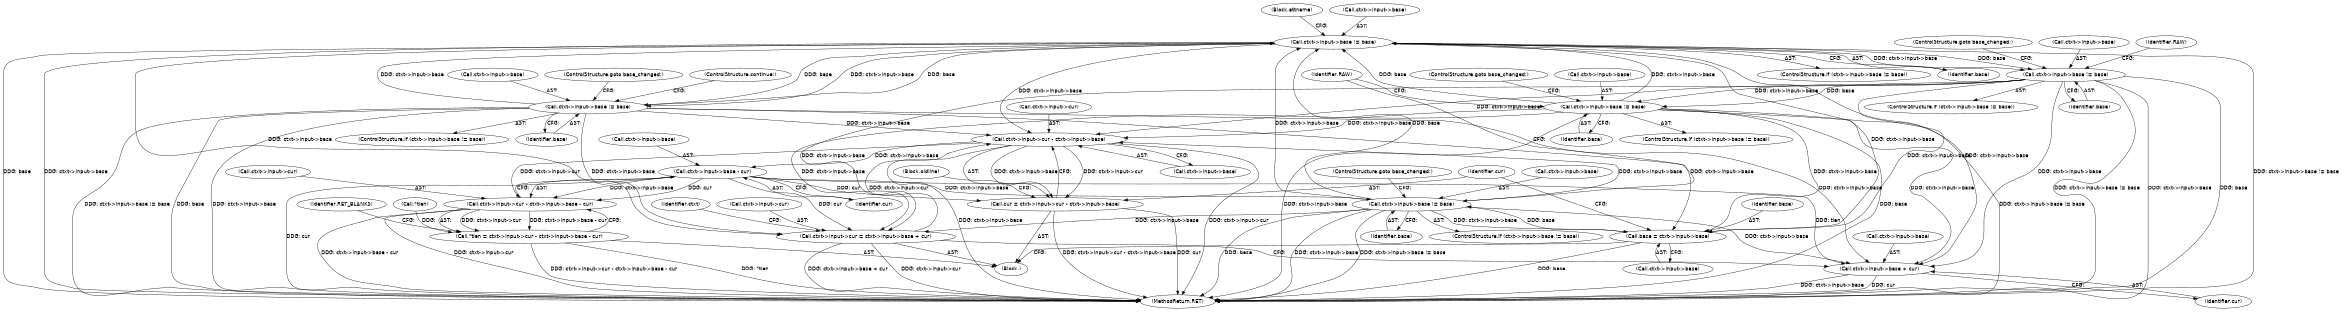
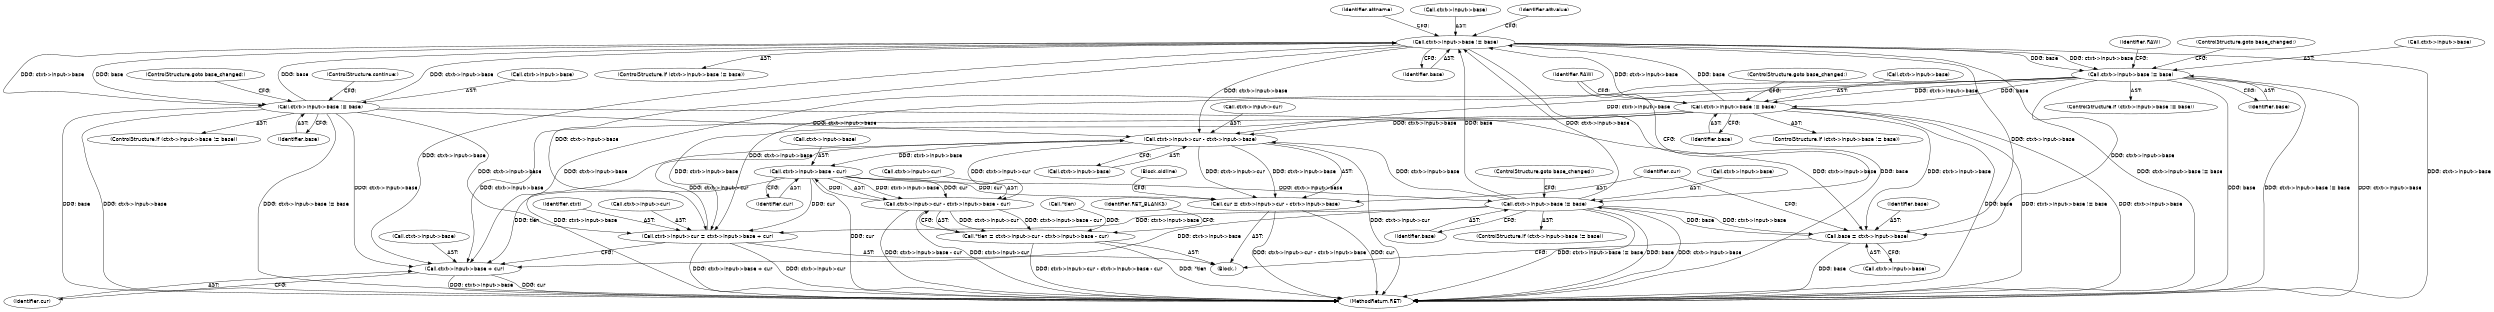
node "(Block,attname)": label "(Block,attname)" -> "(Identifier,attname)"
node "(Identifier,attvalue)": added
edge "(Call,cur = ctxt->input->cur - ctxt->input->base)" -> "(Call,ctxt->input->cur - ctxt->input->base)": removed, label "CFG:"
edge "(Call,ctxt->input->cur - ctxt->input->base - cur)" -> "(Call,ctxt->input->base - cur)": label "CFG: " -> "DDG: "
edge "(Identifier,ctxt)" -> "(Call,ctxt->input->cur = ctxt->input->base + cur)": label "CFG: " -> "AST: "
